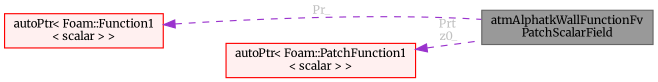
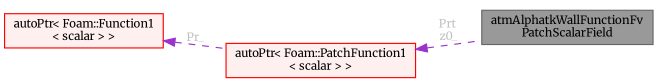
edge "atmAlphatkWallFunctionFv PatchScalarField" -> "autoPtr< Foam::Function1 < scalar > >": now "autoPtr< Foam::PatchFunction1 < scalar > >" -> "autoPtr< Foam::Function1 < scalar > >"
